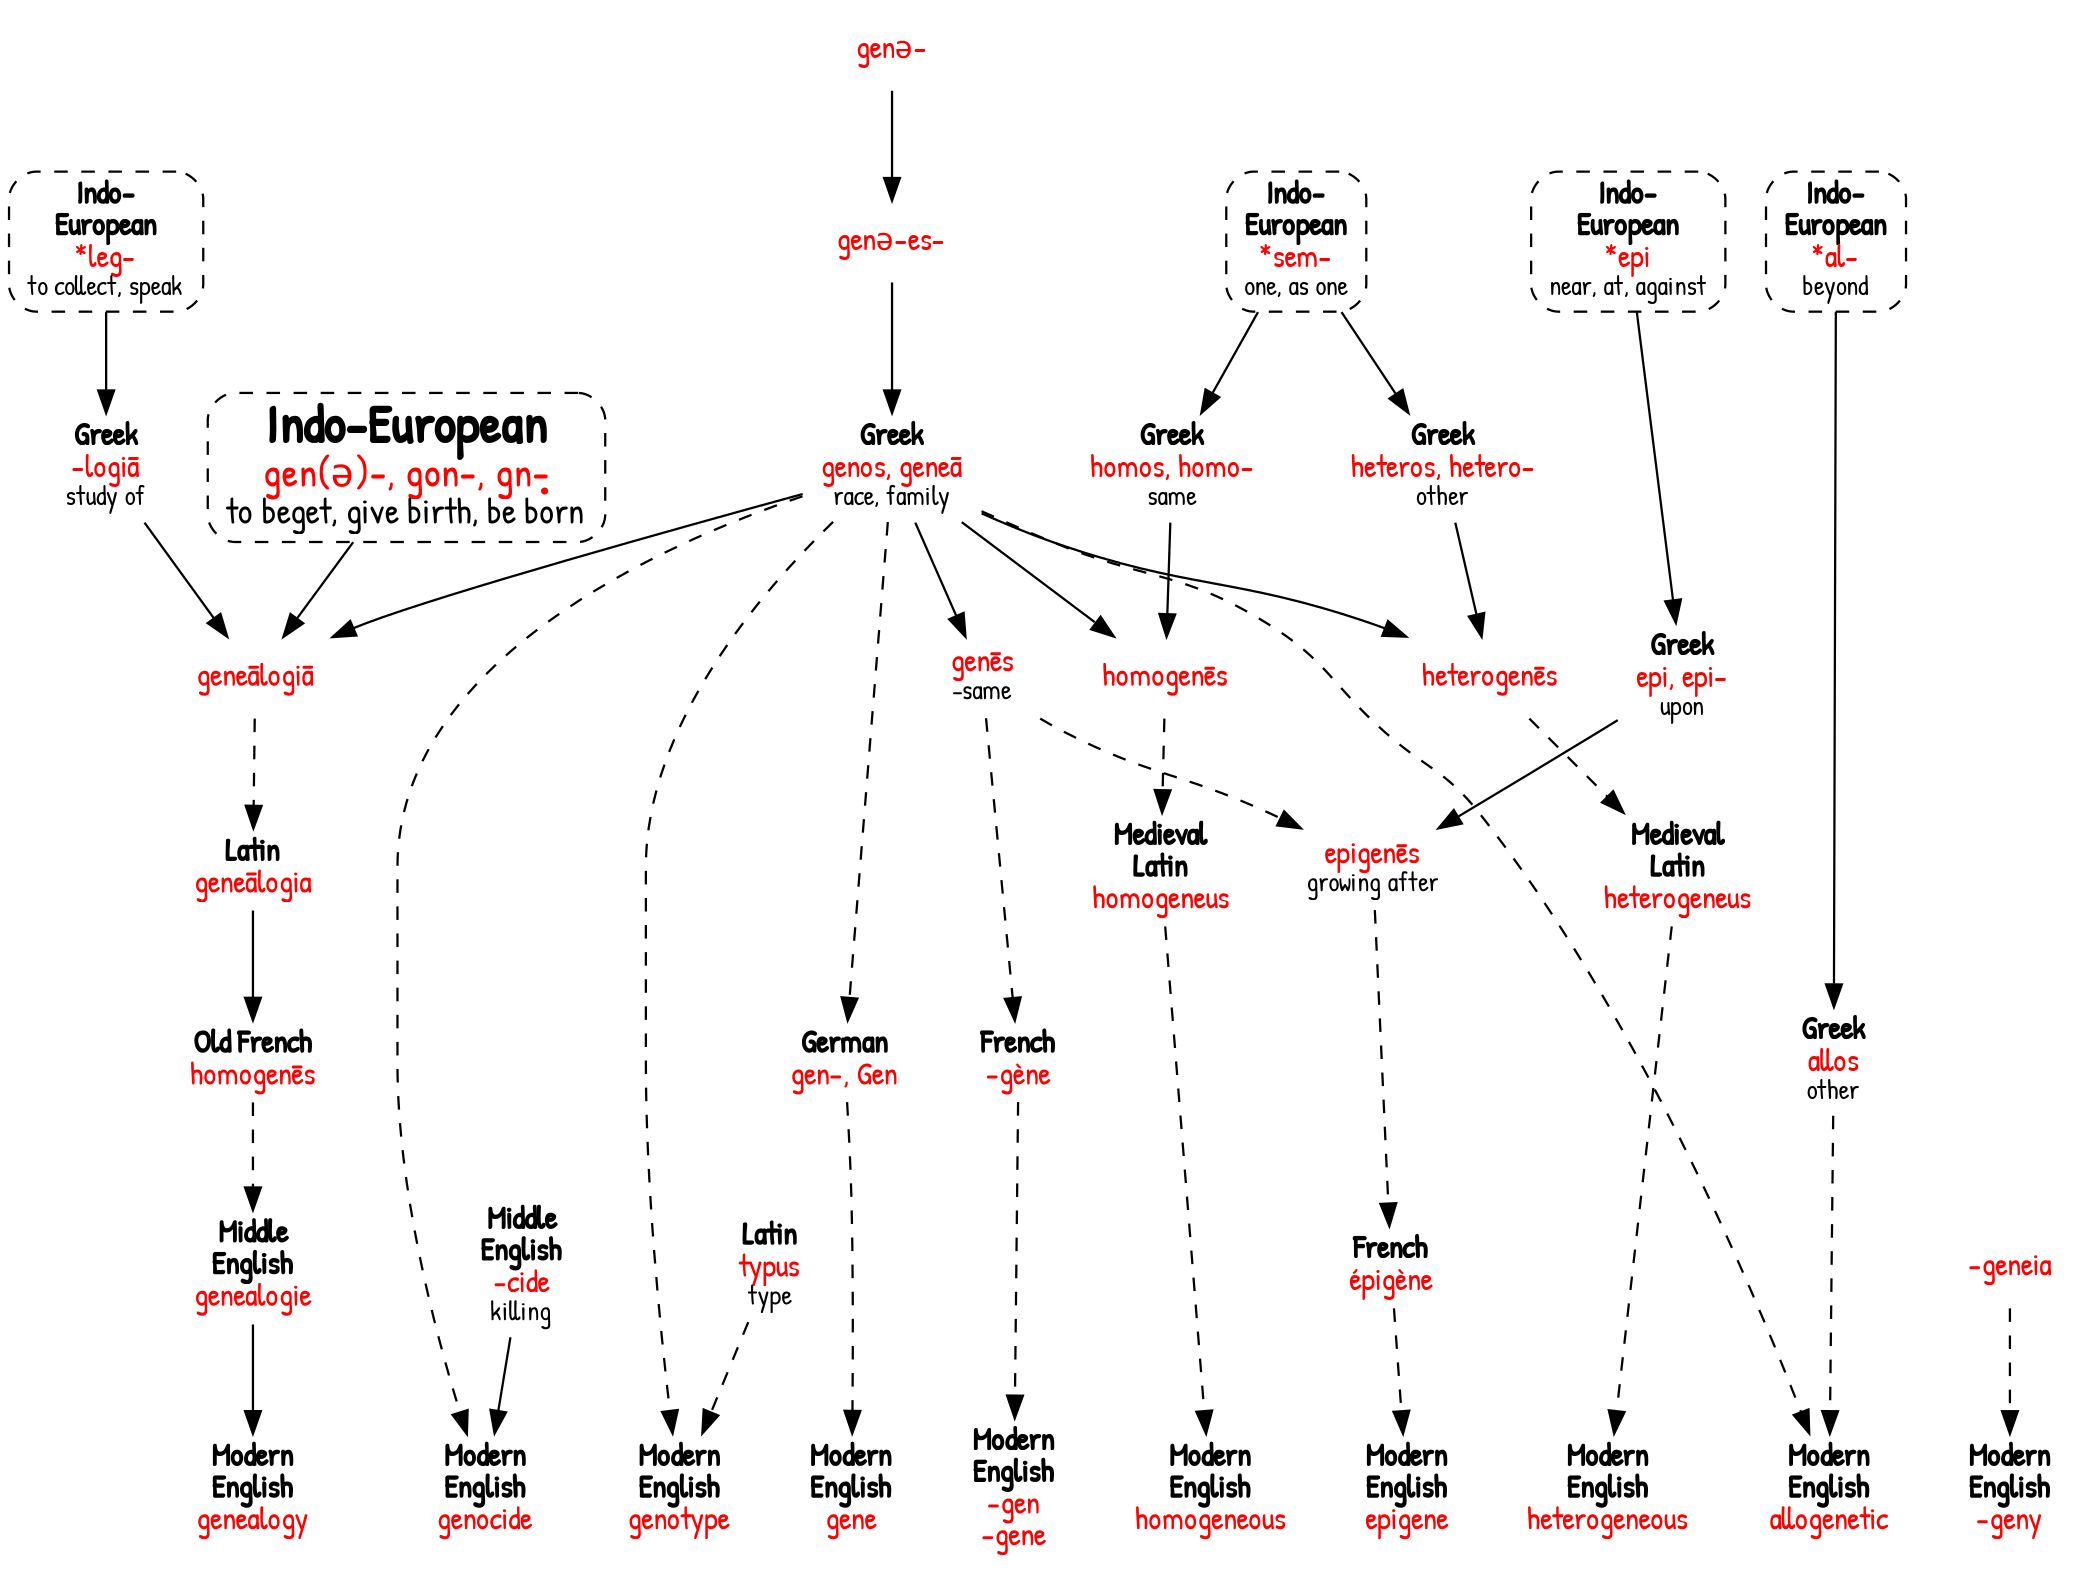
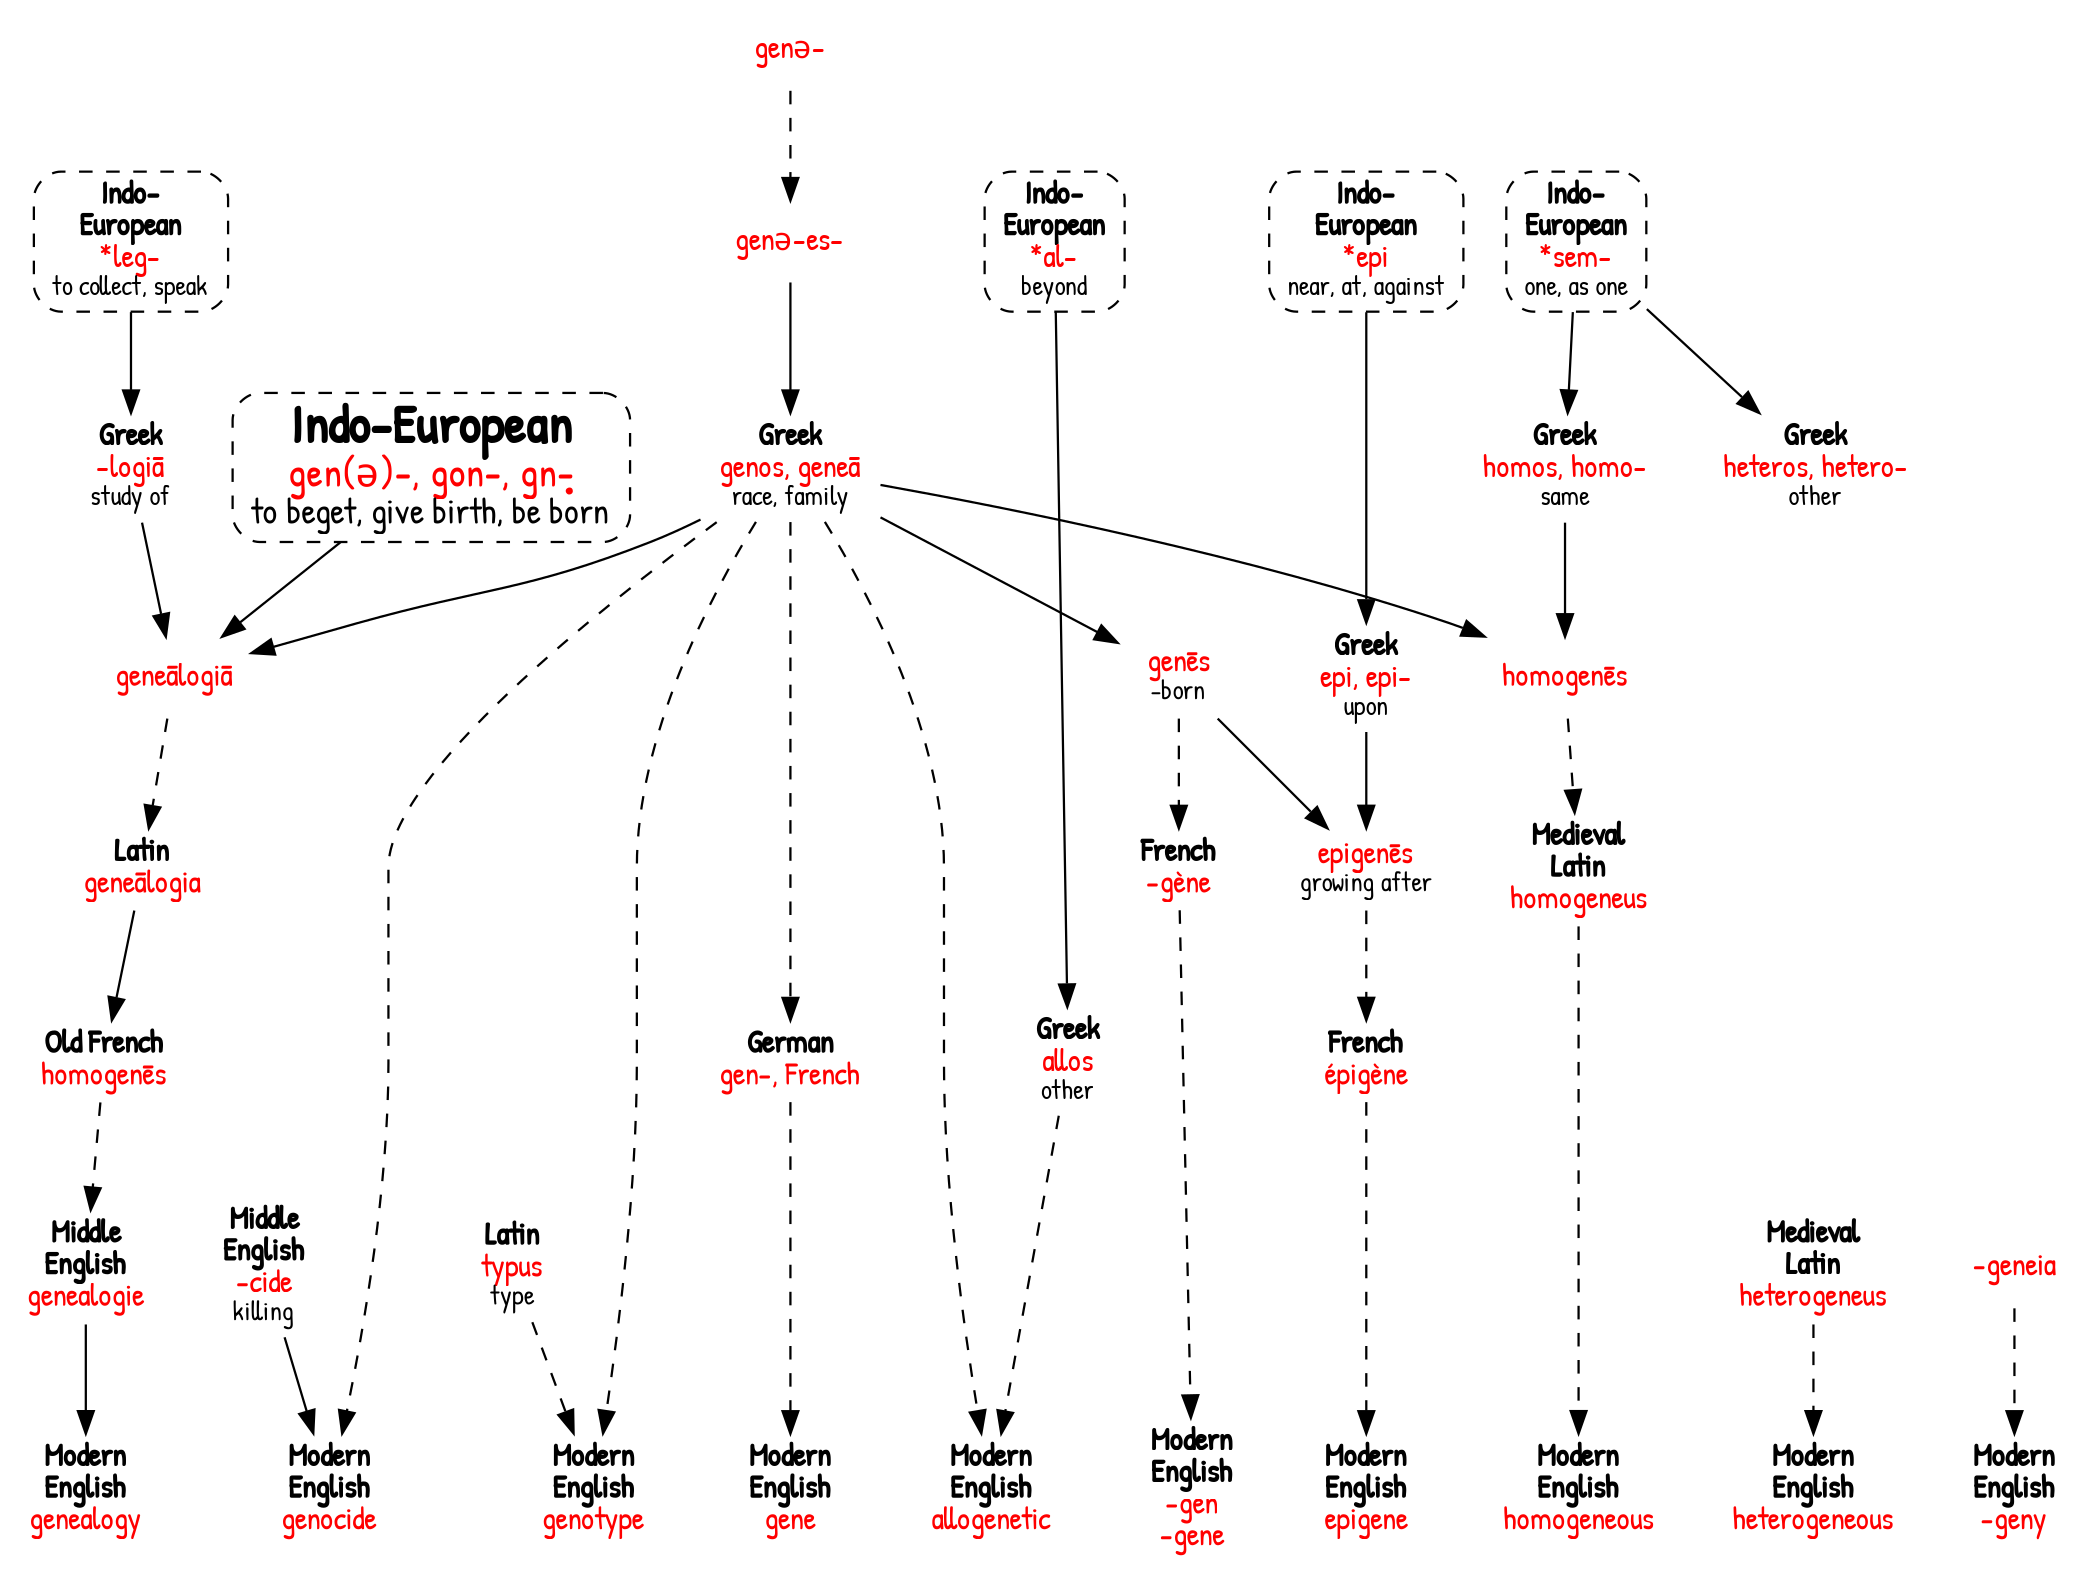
edge "genə-" -> "genə-es-": style solid -> dashed
node "heterogenēs": removed
node "genēs": text "-same" -> "-born"
edge "genēs" -> "epigenēs": style dashed -> solid
node "German": text "gen-, Gen" -> "gen-, French"
